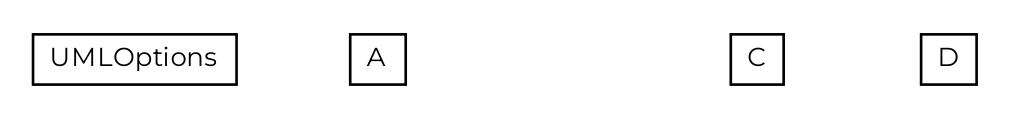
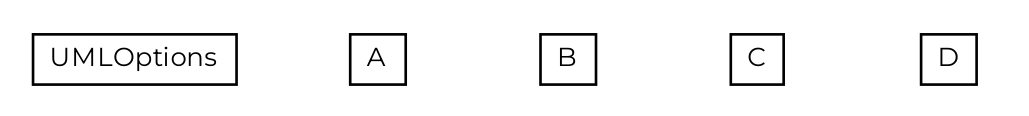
node "B": added
